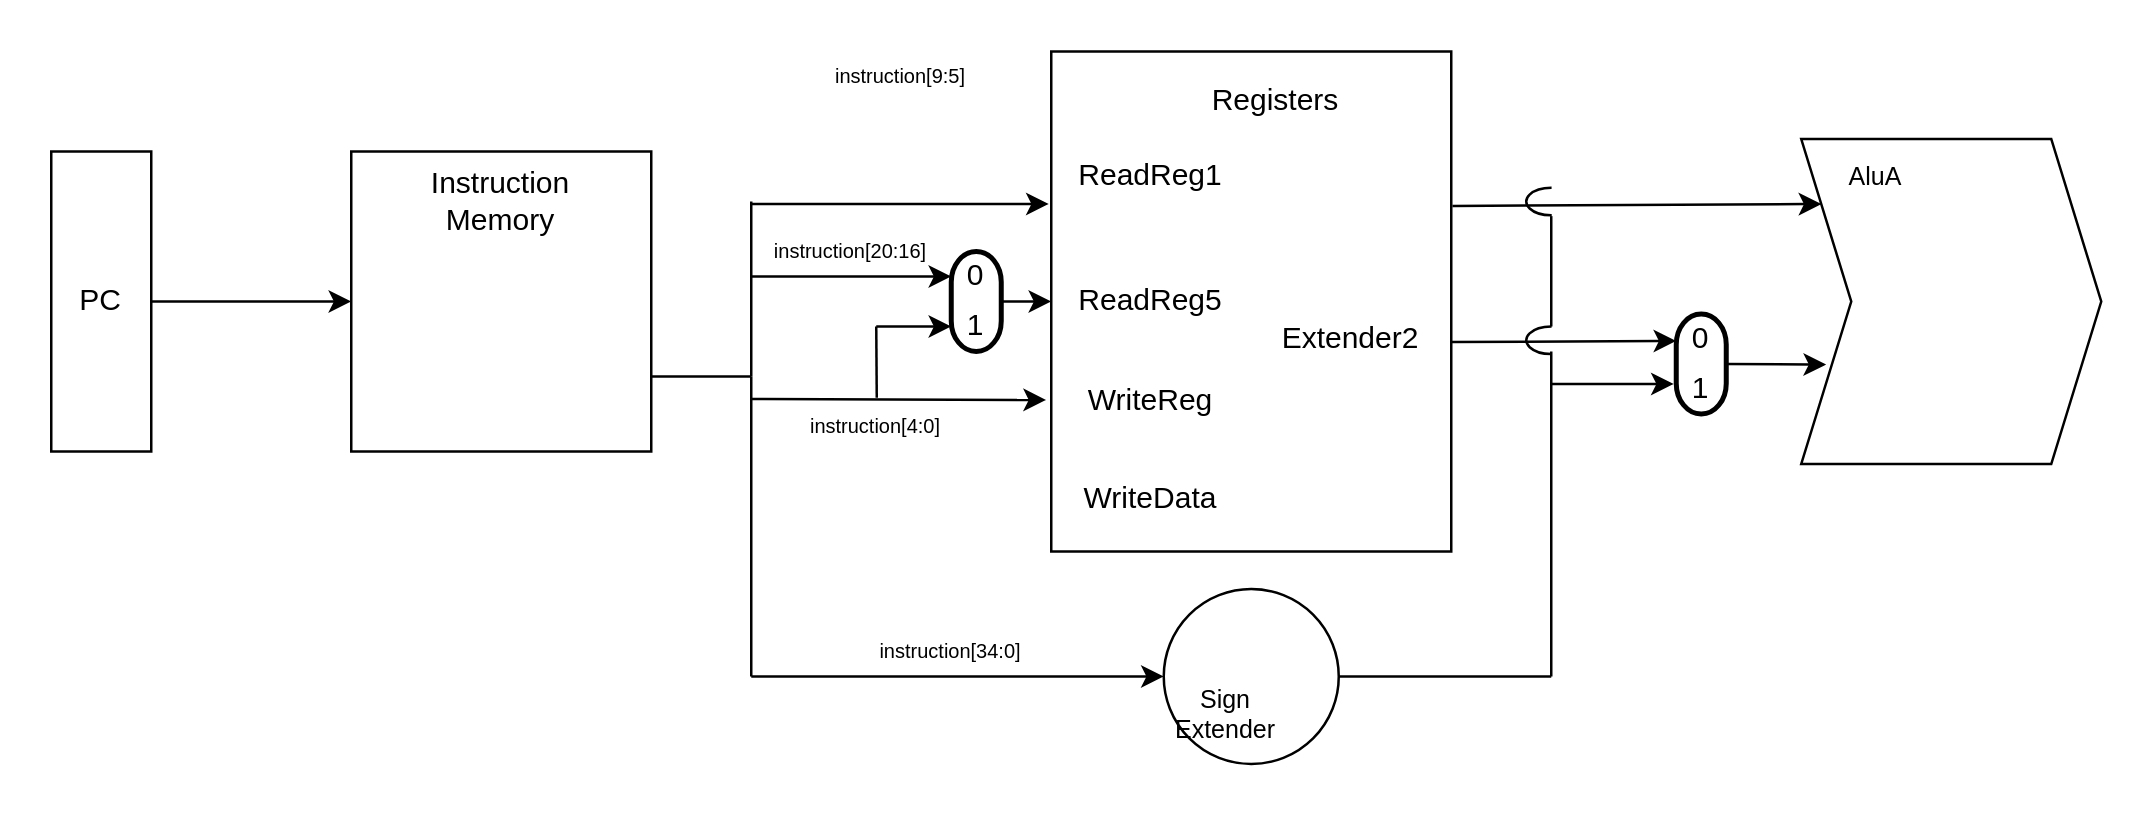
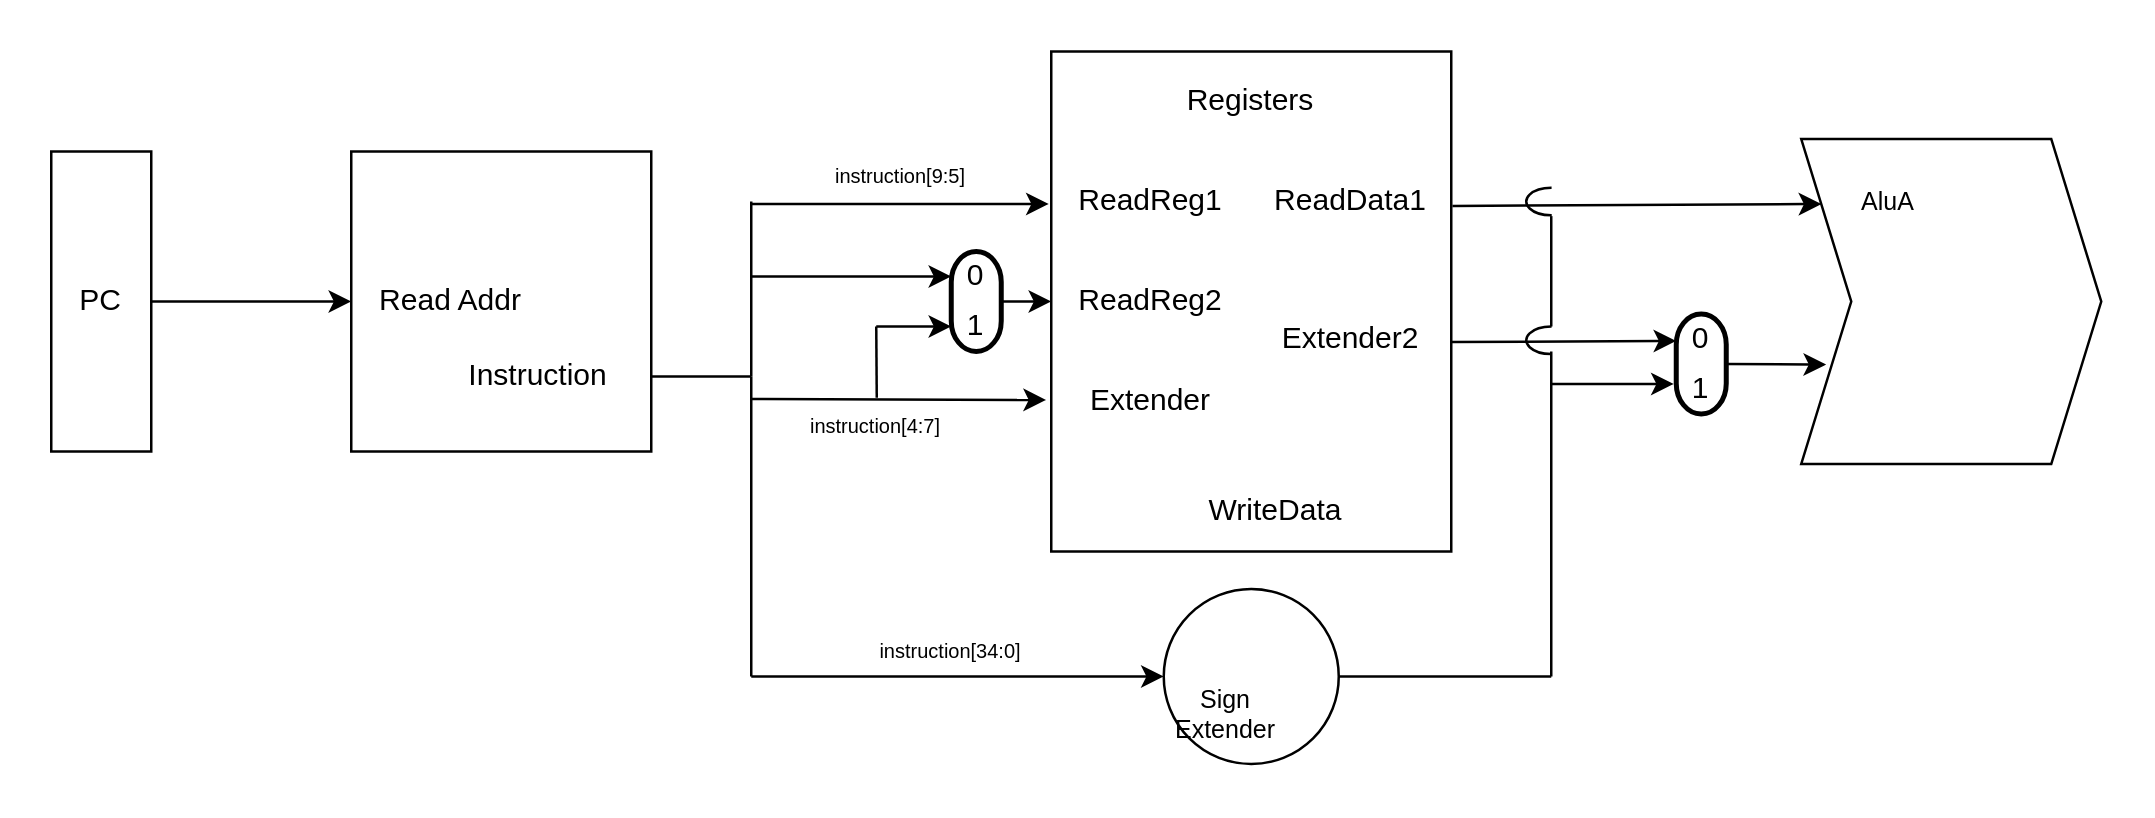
node "instruction[9:5]": moved (901, 76) -> (901, 176)
node "Registers": moved (1276, 101) -> (1251, 101)
node "ReadReg1": moved (1151, 176) -> (1151, 201)
node "AluA": moved (1876, 176) -> (1889, 201)
node "Instruction Memory": removed
node "ReadData1": added
node "instruction[20:16]": removed
node "Read Addr": added
node "ReadReg5": label "ReadReg5" -> "ReadReg2"
node "Instruction": added
node "WriteReg": label "WriteReg" -> "Extender"
node "instruction[4:0]": label "instruction[4:0]" -> "instruction[4:7]"
node "WriteData": moved (1151, 499) -> (1276, 511)
